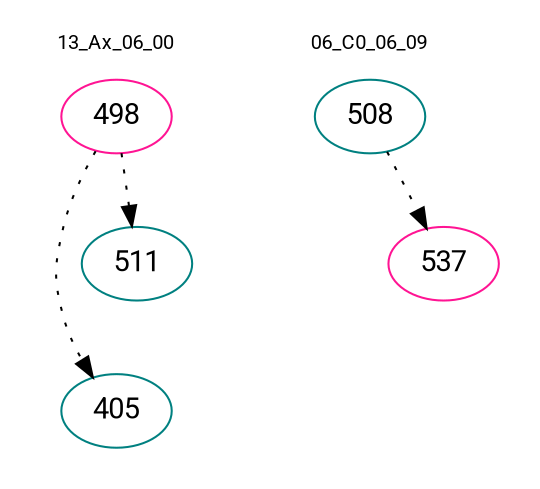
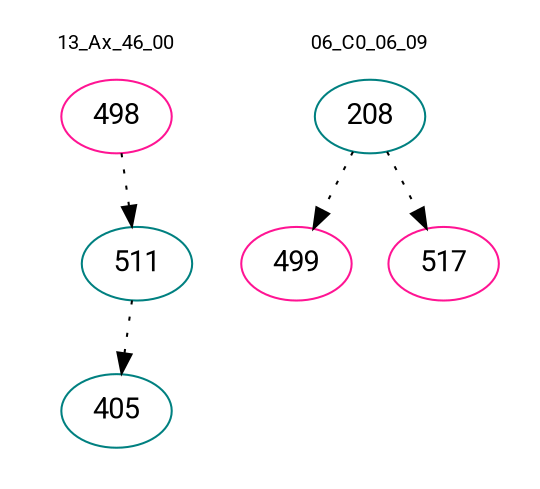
cluster "13_Ax_06_00": label "13_Ax_06_00" -> "13_Ax_46_00"
node "508": label "508" -> "208"
edge "498" -> "405": now "511" -> "405"
node "499": added
node "537": label "537" -> "517"
